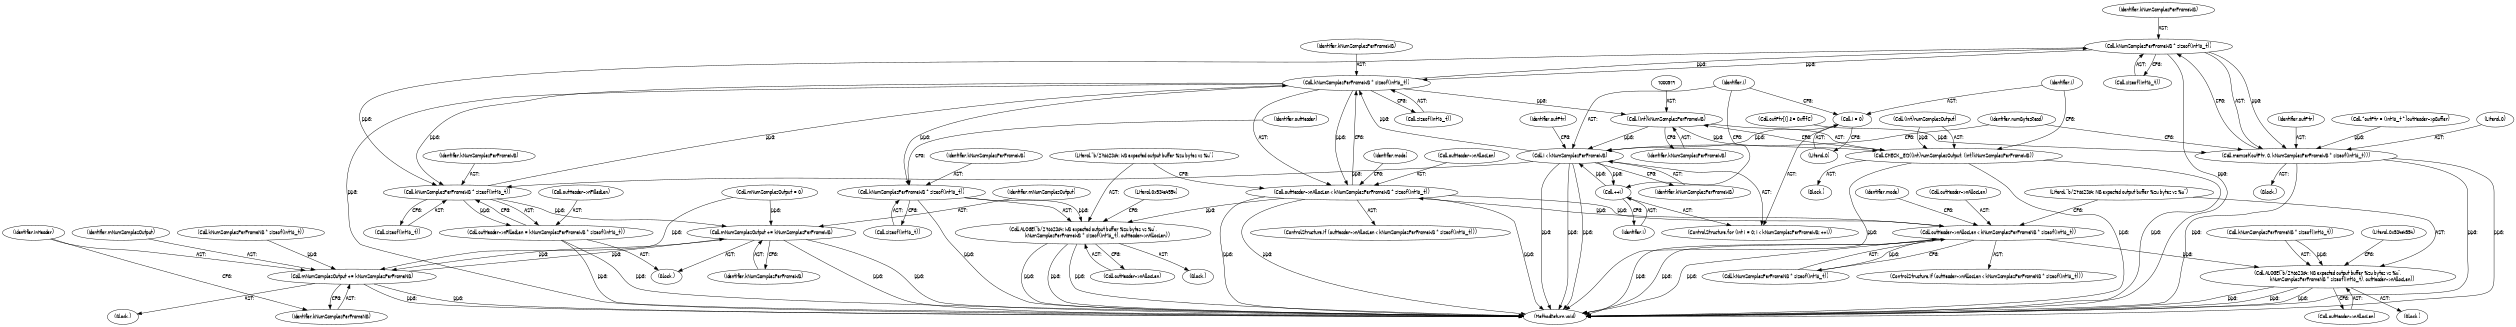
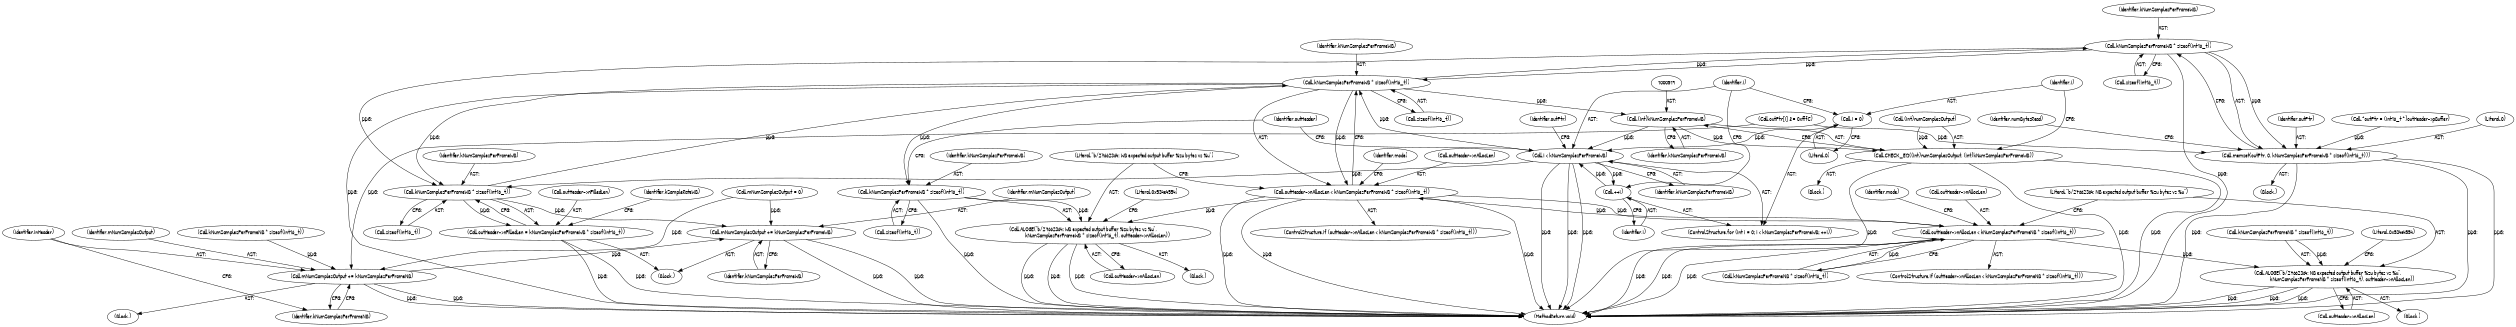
edge "(Identifier,numBytesRead)" -> "(Call,i < kNumSamplesPerFrameWB)": now "(Identifier,outHeader)" -> "(Call,i < kNumSamplesPerFrameWB)"
node "(Identifier,kSampleRateWB)": added
edge "(Call,mNumSamplesOutput += kNumSamplesPerFrameWB)" -> "(Call,mNumSamplesOutput += kNumSamplesPerFrameNB)": now "(Call,outPtr[i] &= 0xfffC)" -> "(Call,mNumSamplesOutput += kNumSamplesPerFrameNB)"
edge "(Identifier,kNumSamplesPerFrameNB)" -> "(Call,mNumSamplesOutput += kNumSamplesPerFrameNB)": label "AST: " -> "CFG: "
